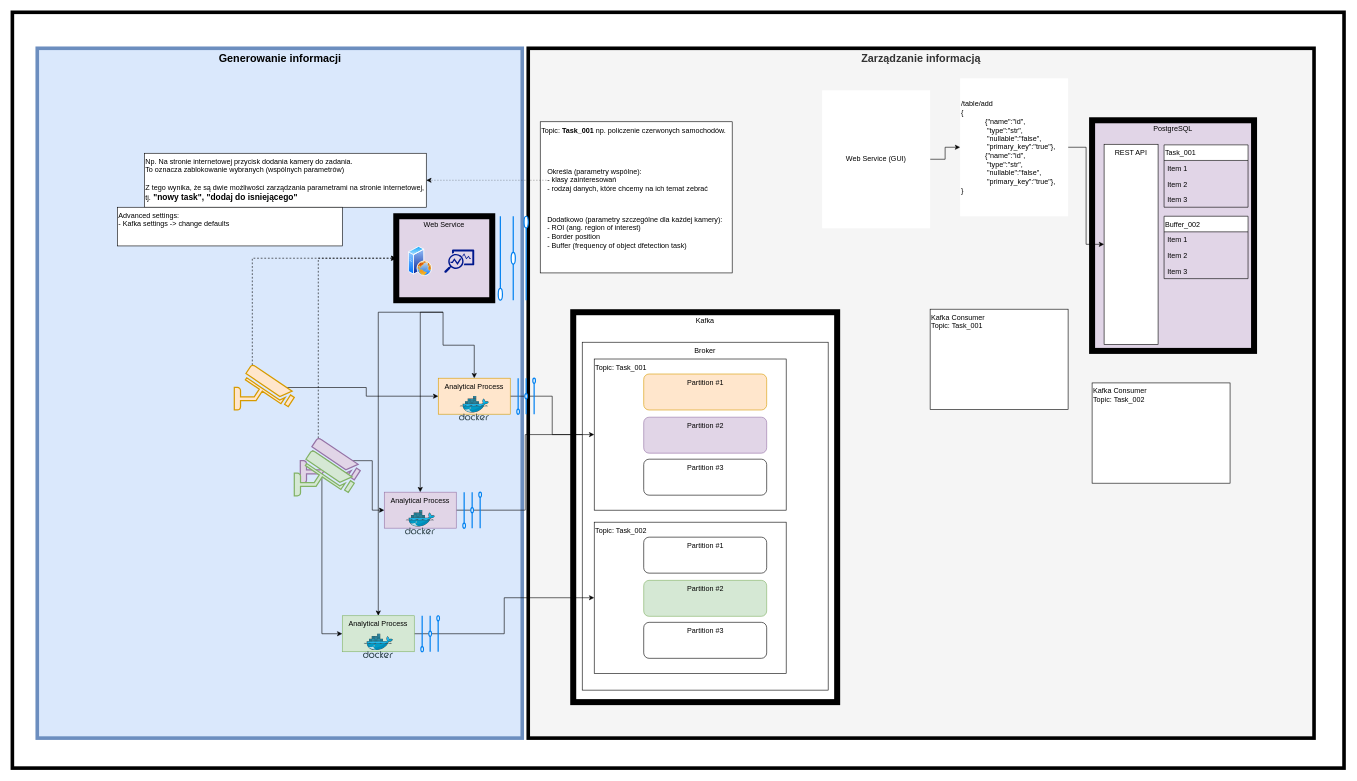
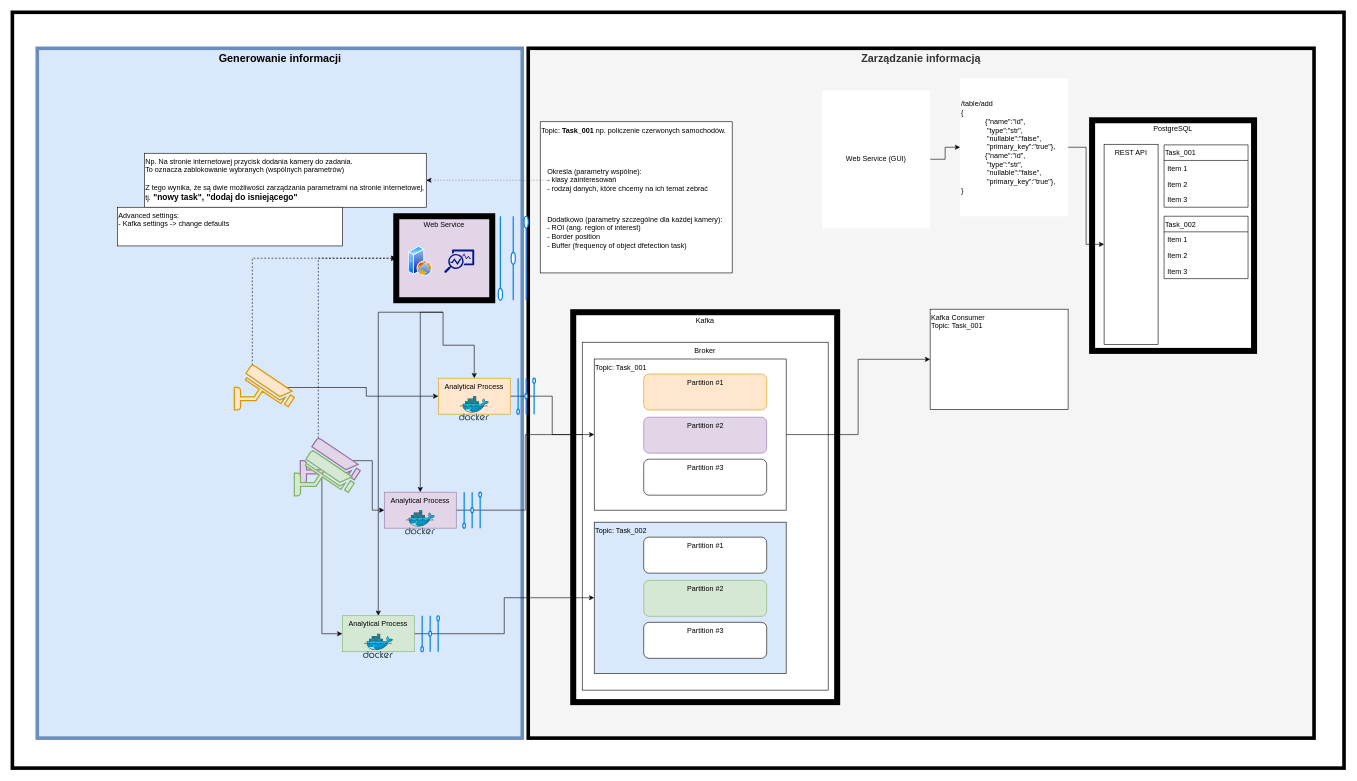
node "Buffer_002": label "Buffer_002" -> "Task_002"
node "PostgreSQL": fillcolor #e1d5e7 -> #ffffff
node "Kafka Consumer Topic: Task_002": removed
edge "Topic: Task_001" -> "Kafka Consumer Topic: Task_001": added
node "Topic: Task_002": fillcolor #ffffff -> #dae8fc
